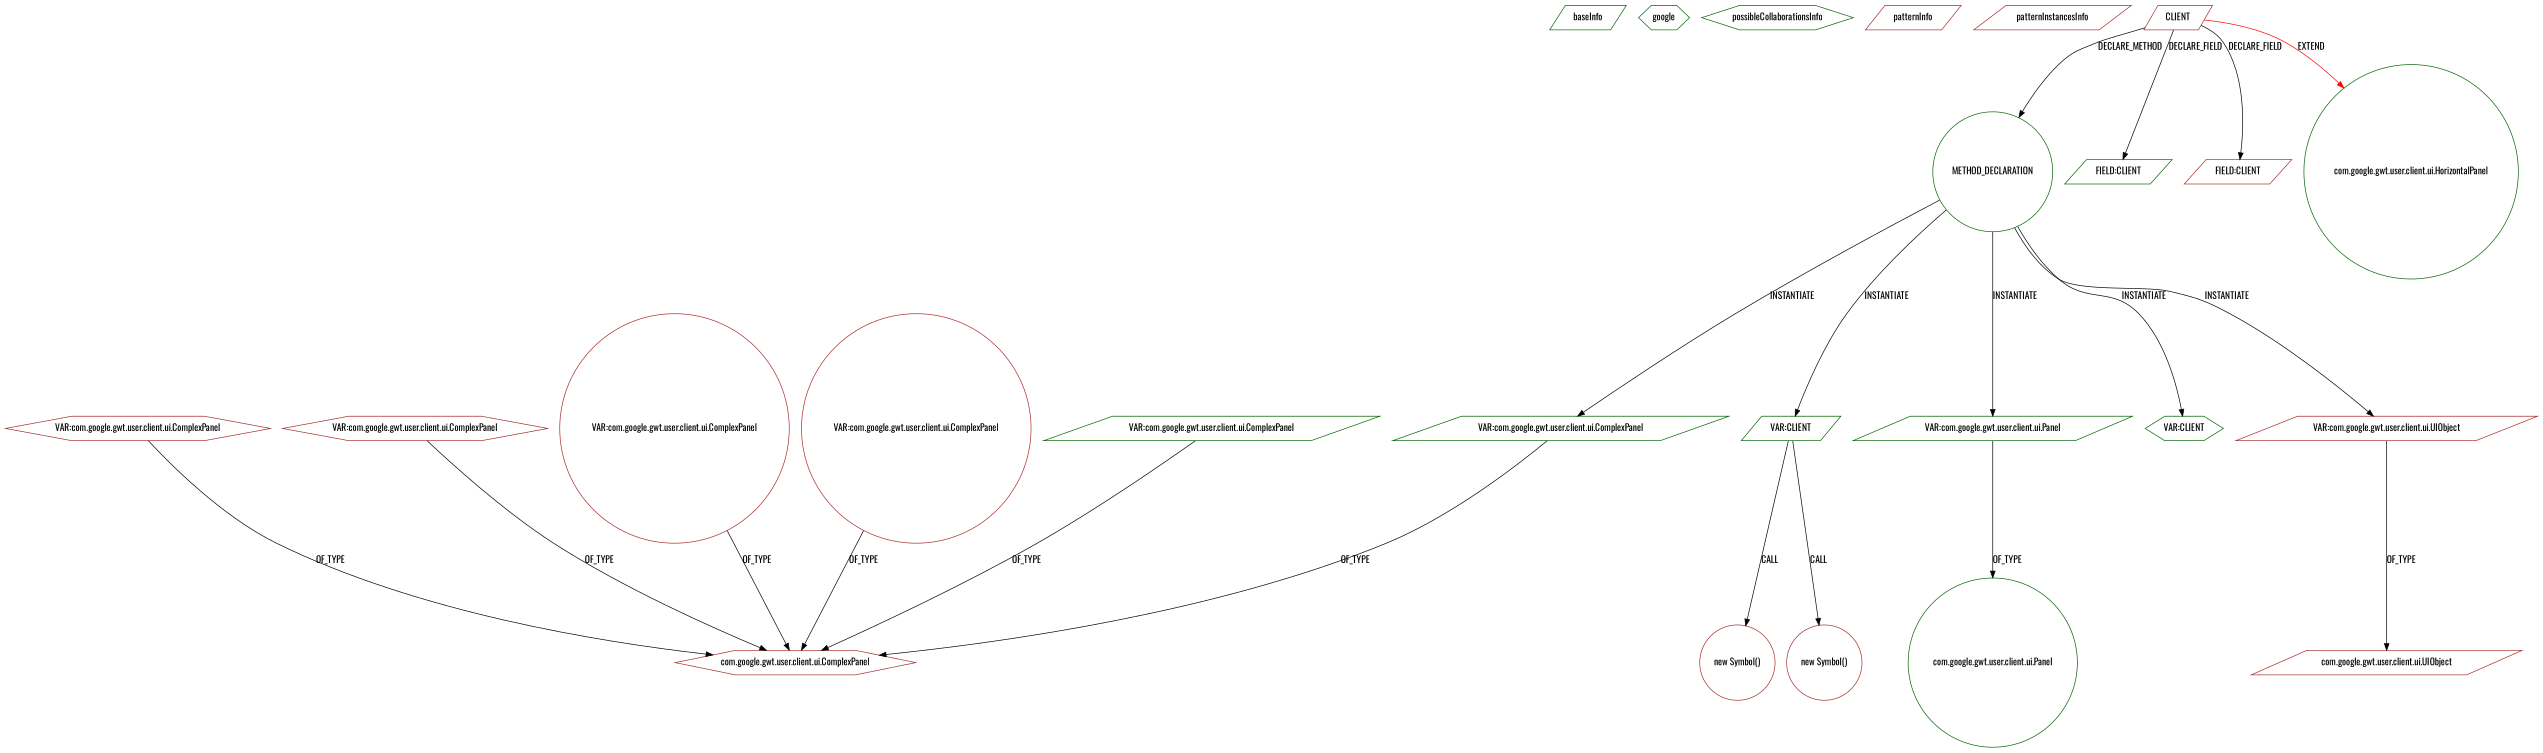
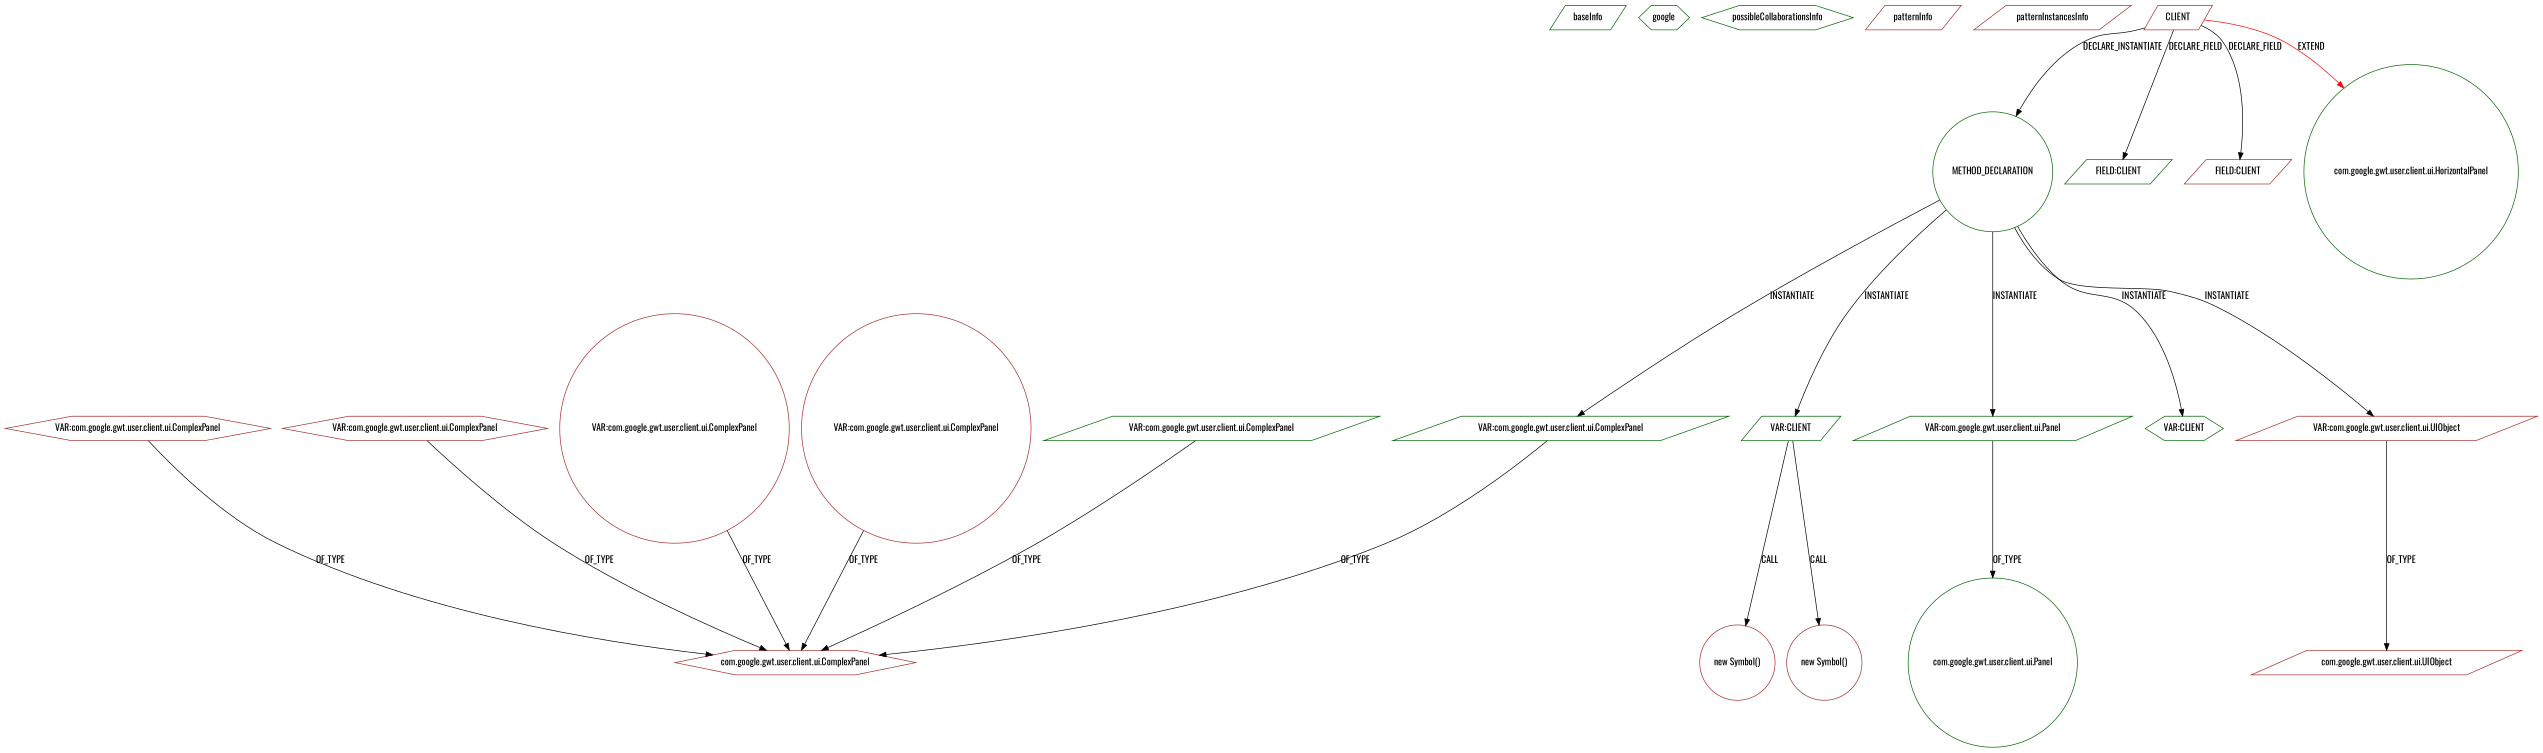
edge "CLIENT" -> "METHOD_DECLARATION": label "DECLARE_METHOD" -> "DECLARE_INSTANTIATE"
